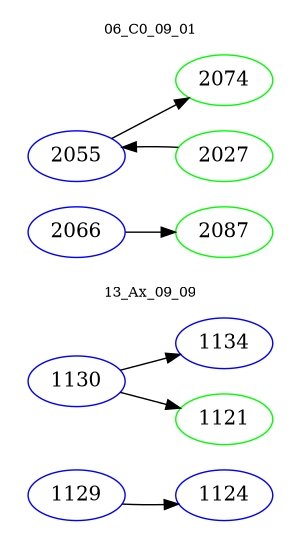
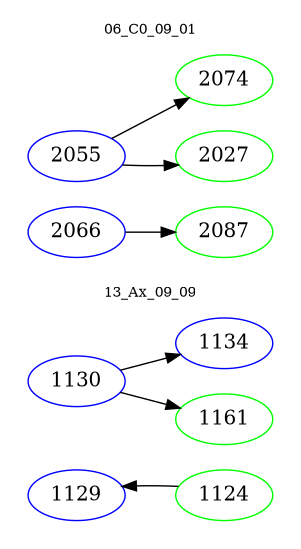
edge "2027" -> "2055": reversed
node "1121": label "1121" -> "1161"
node "1124": color blue -> green
edge "1129" -> "1124": reversed
